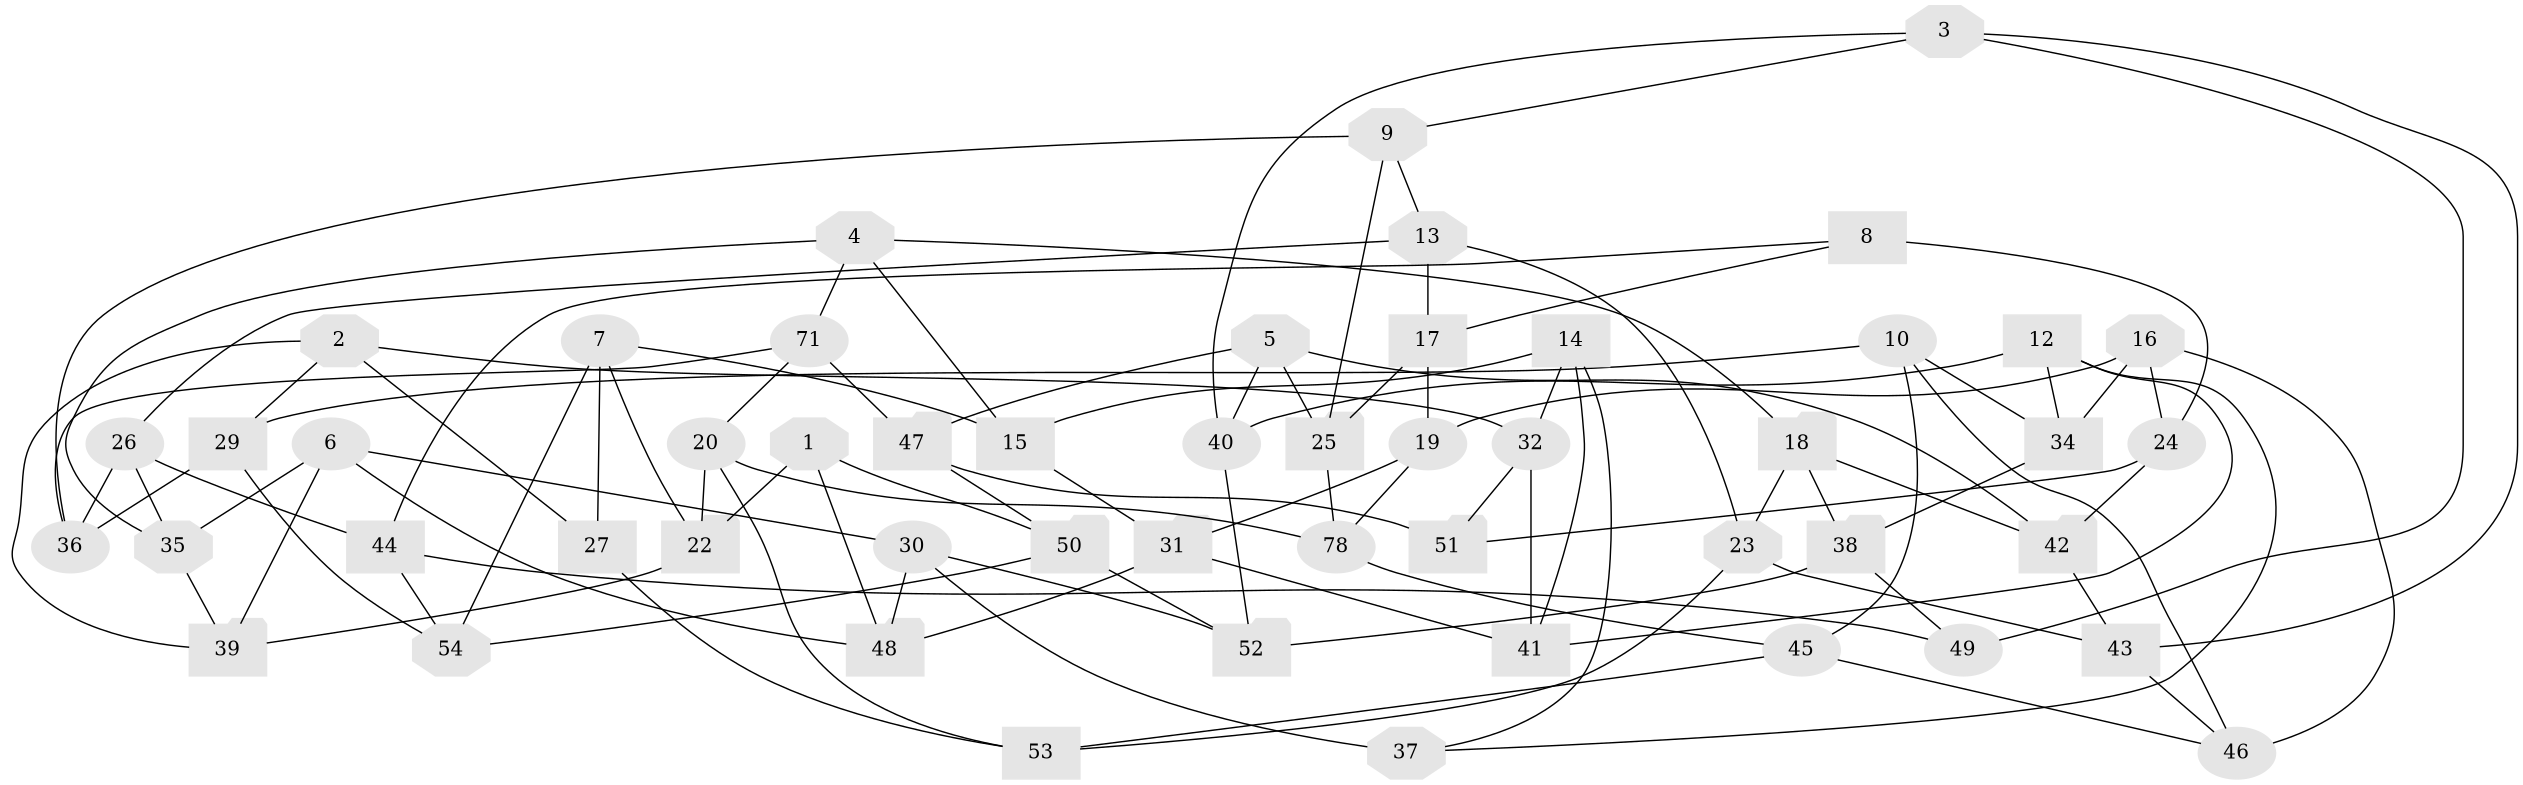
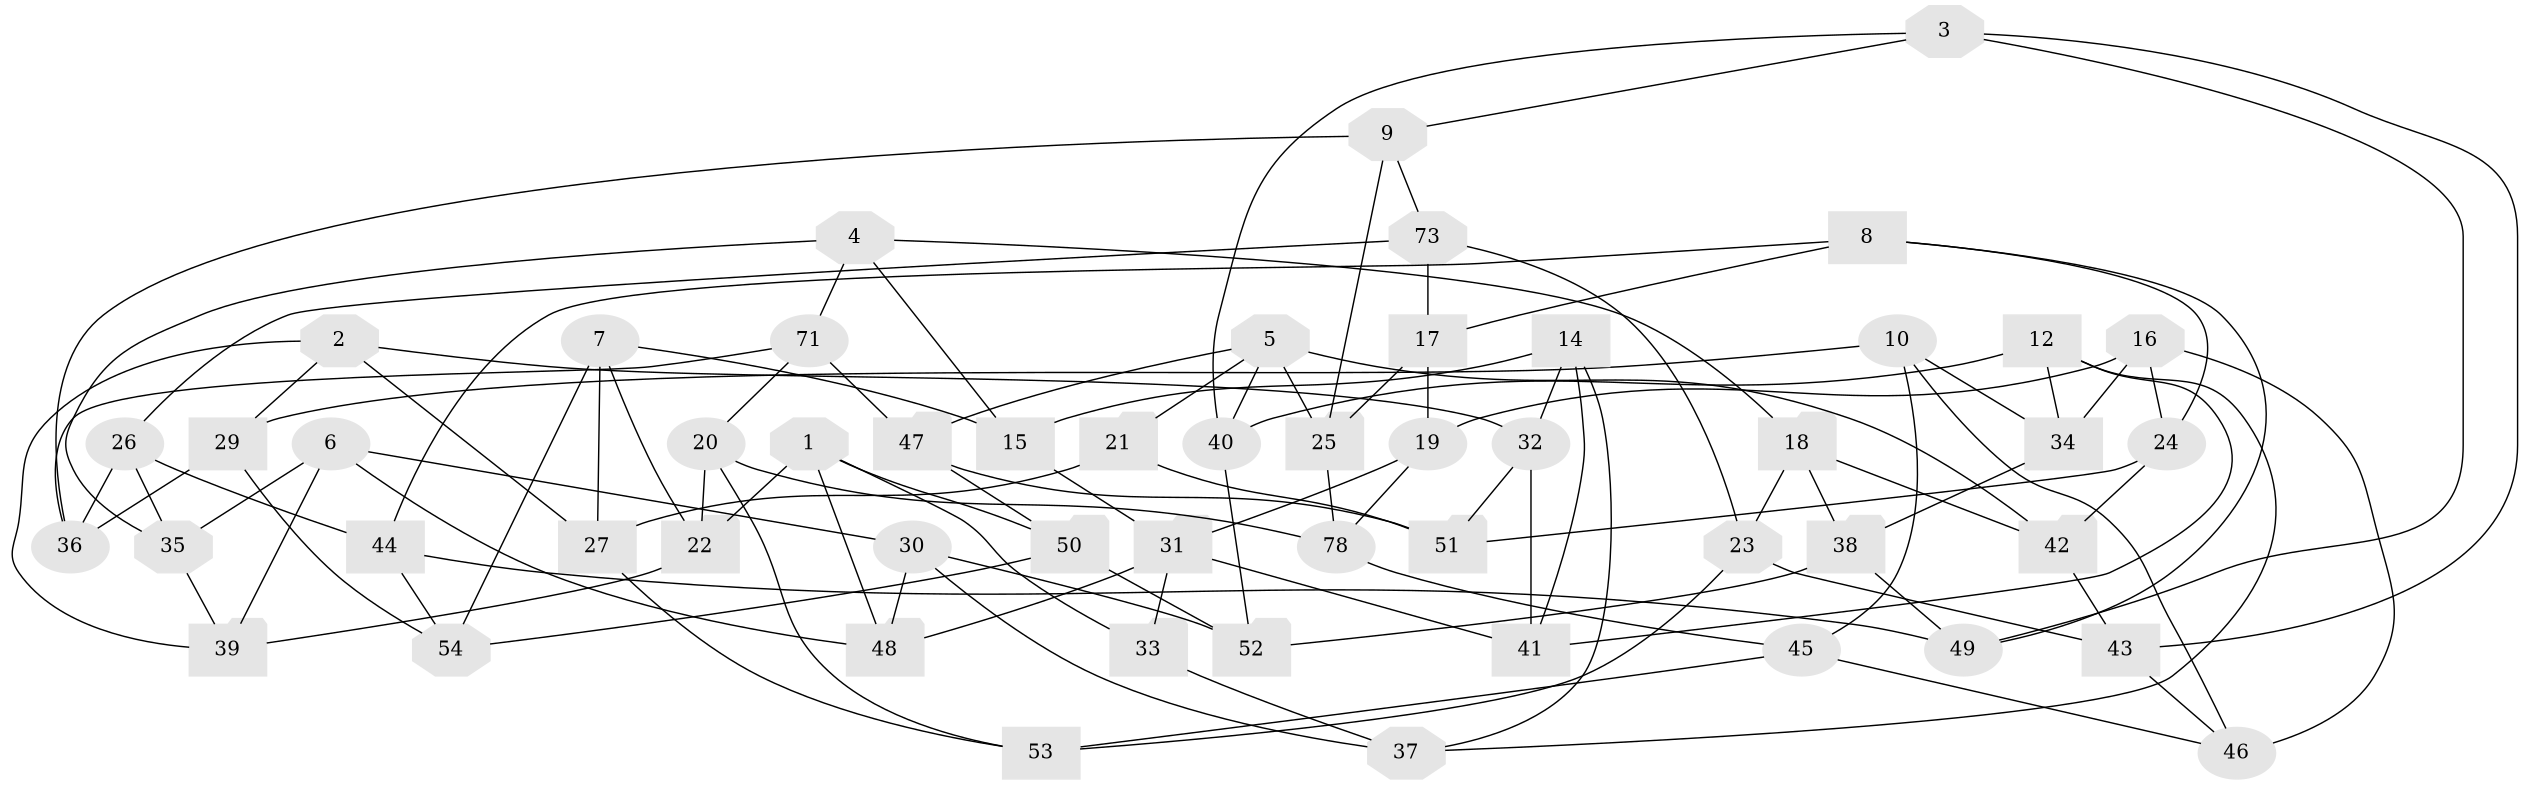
node "13": label "13" -> "73"
edge "8" -- "49": added
node "21": added
node "33": added
